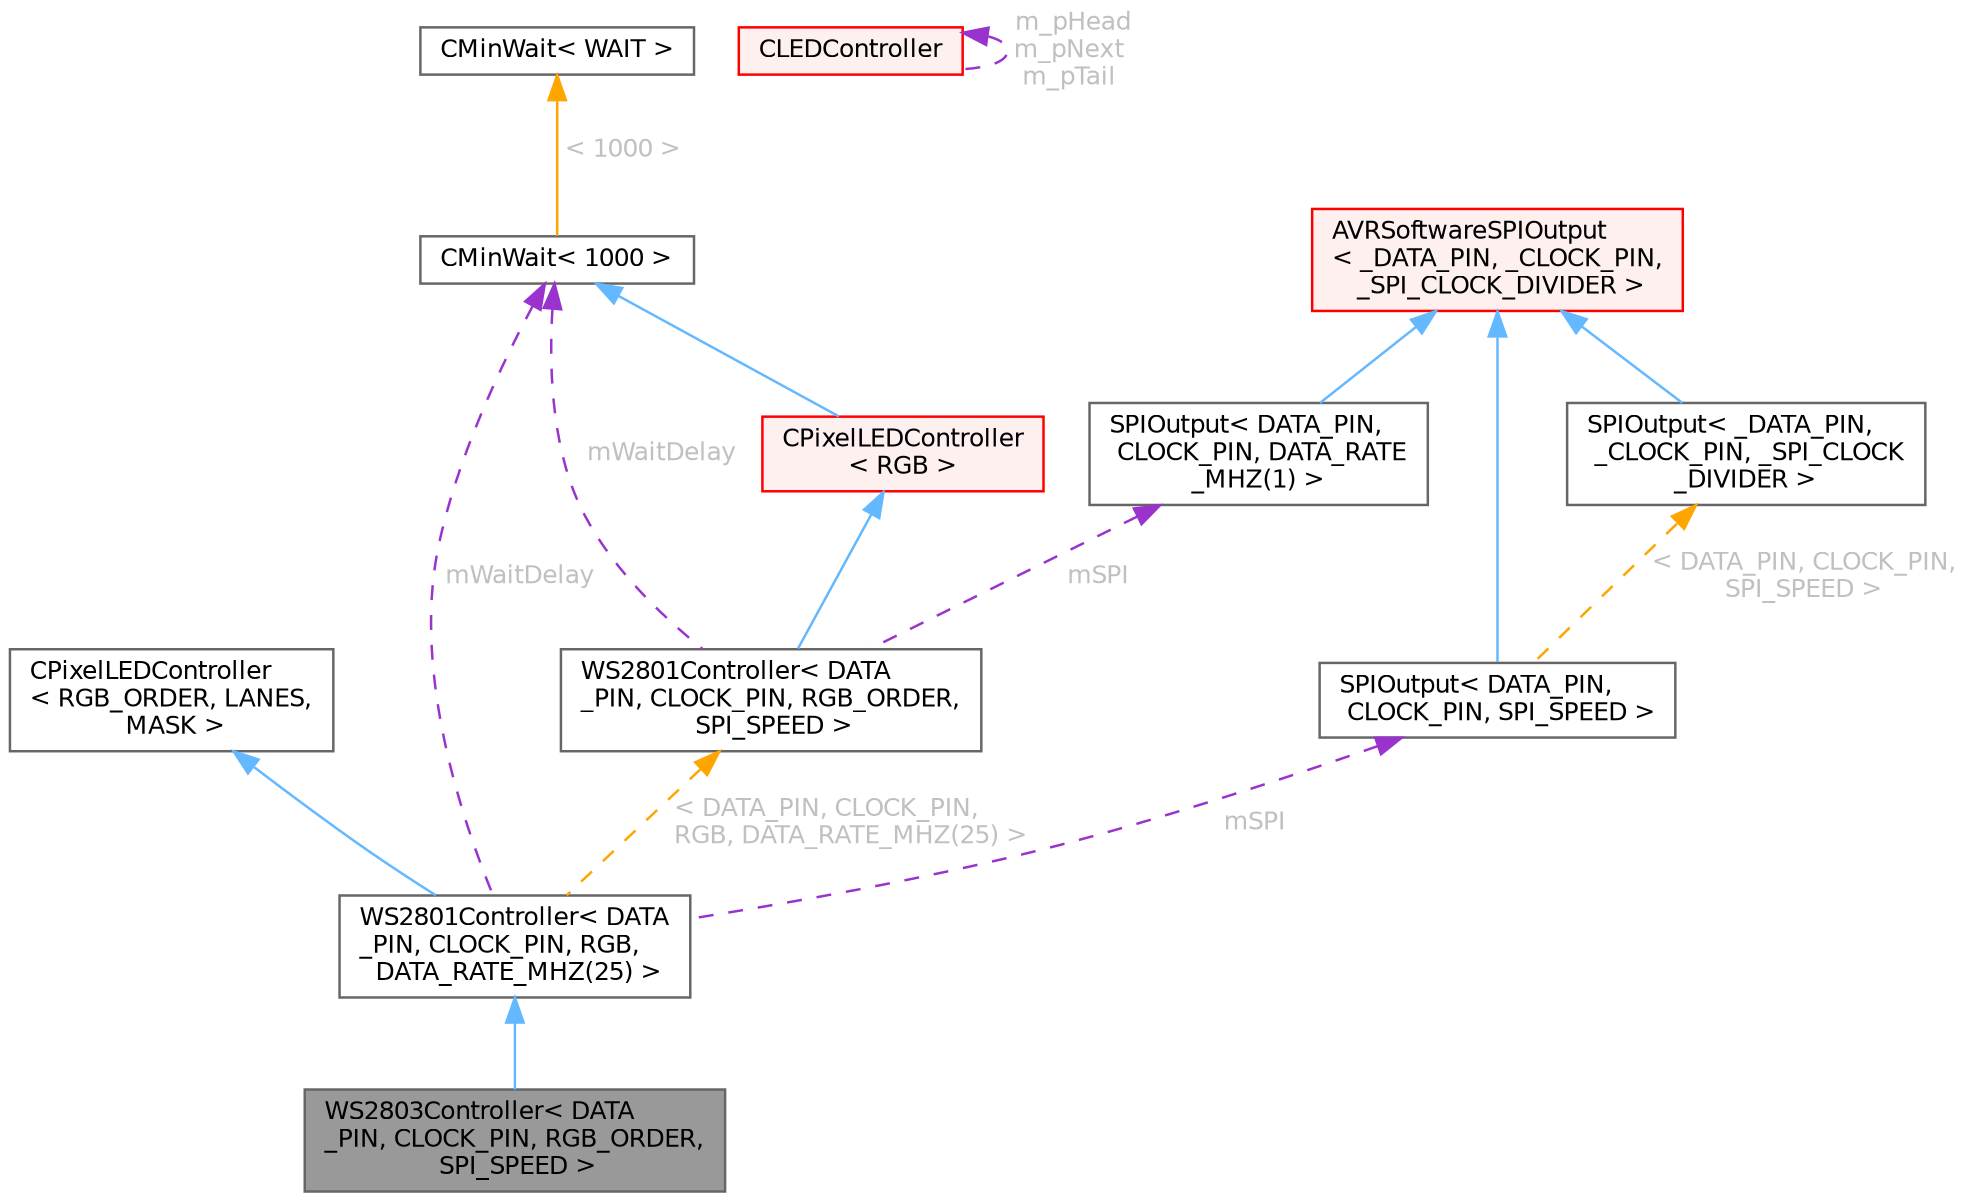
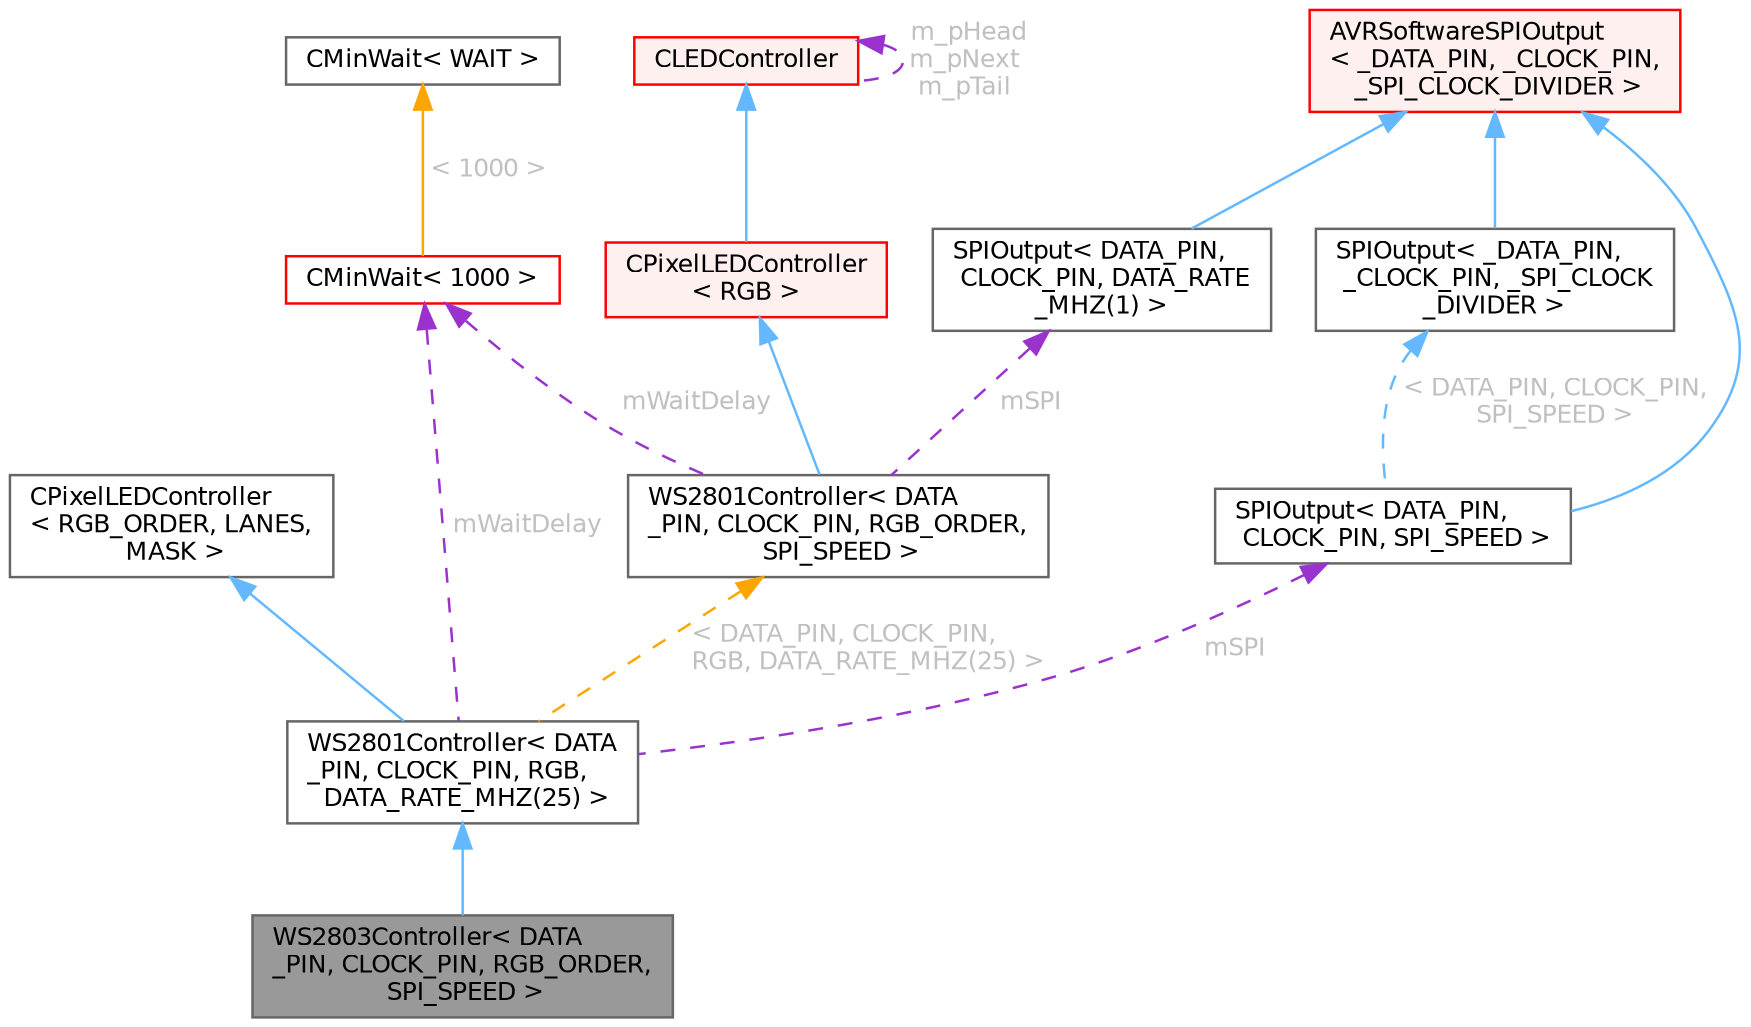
node "CMinWait< 1000 >": color gray40 -> red
edge "CPixelLEDController < RGB >" -> "CMinWait< 1000 >": now "CPixelLEDController < RGB >" -> "CLEDController"
edge "SPIOutput< DATA_PIN, CLOCK_PIN, SPI_SPEED >" -> "SPIOutput< _DATA_PIN, _CLOCK_PIN, _SPI_CLOCK _DIVIDER >": color orange -> steelblue1
